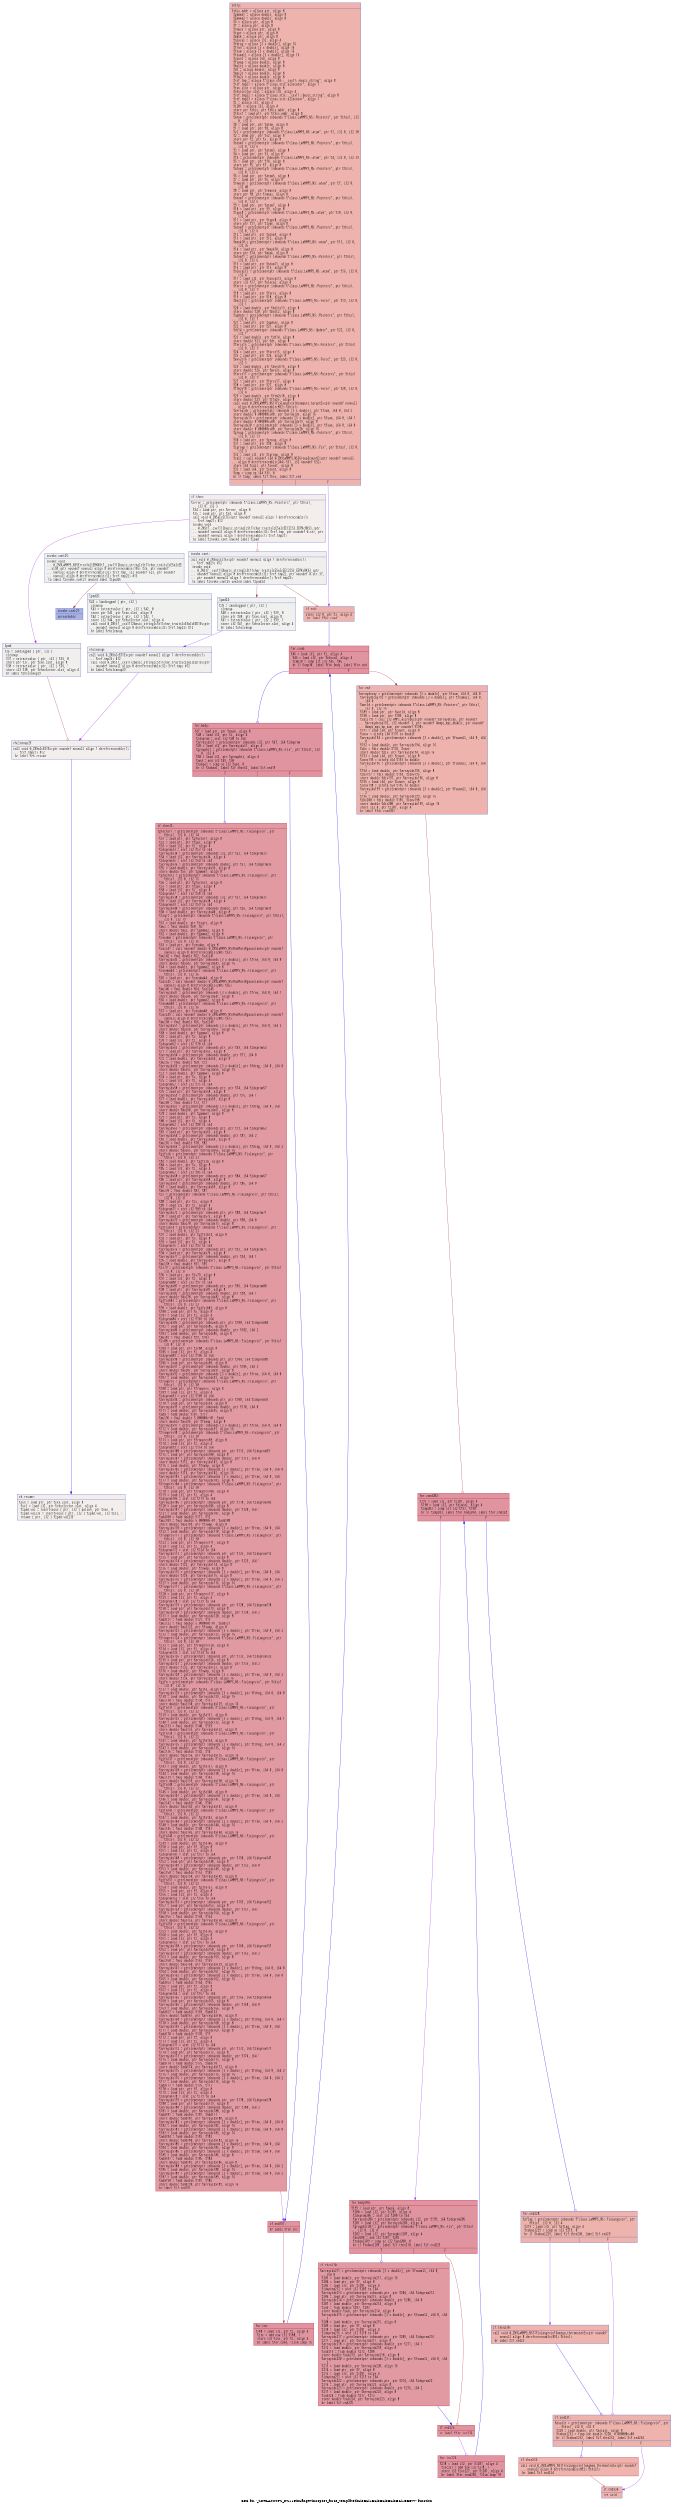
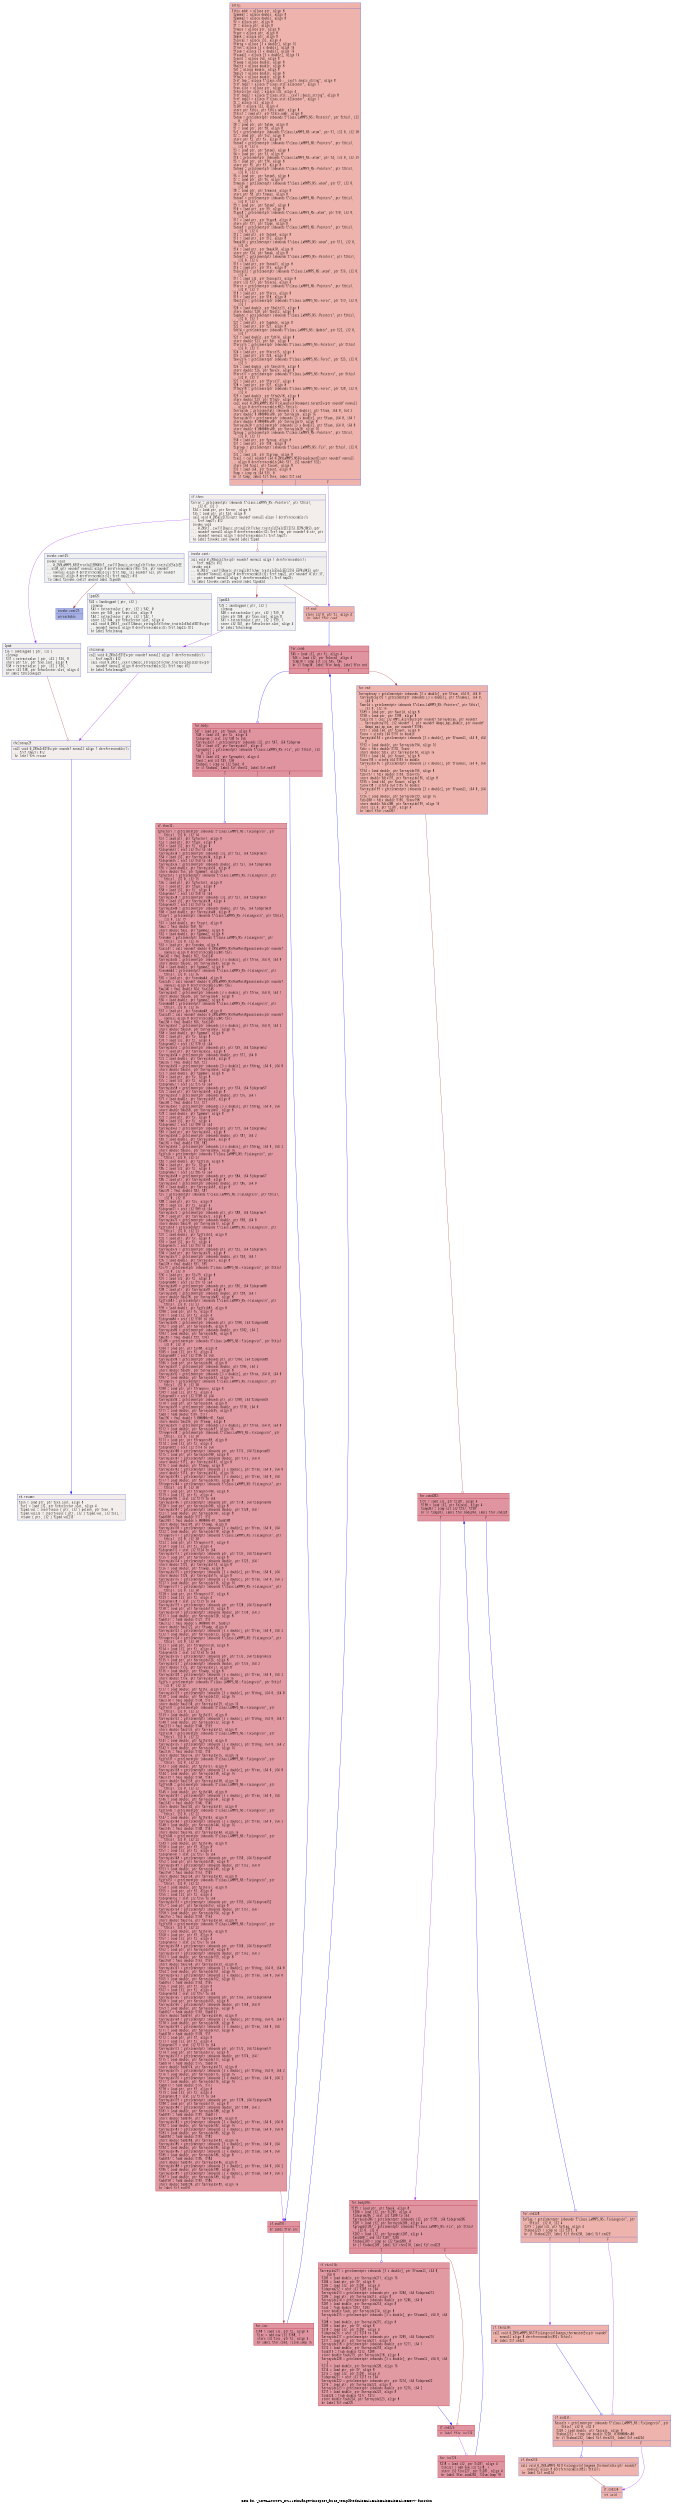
node "if.then233:": color #b70d28ff -> #3d50c3ff
